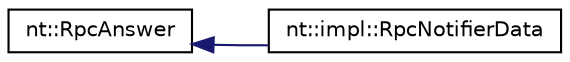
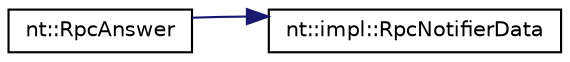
edge "nt::impl::RpcNotifierData" -> "nt::RpcAnswer": reversed
